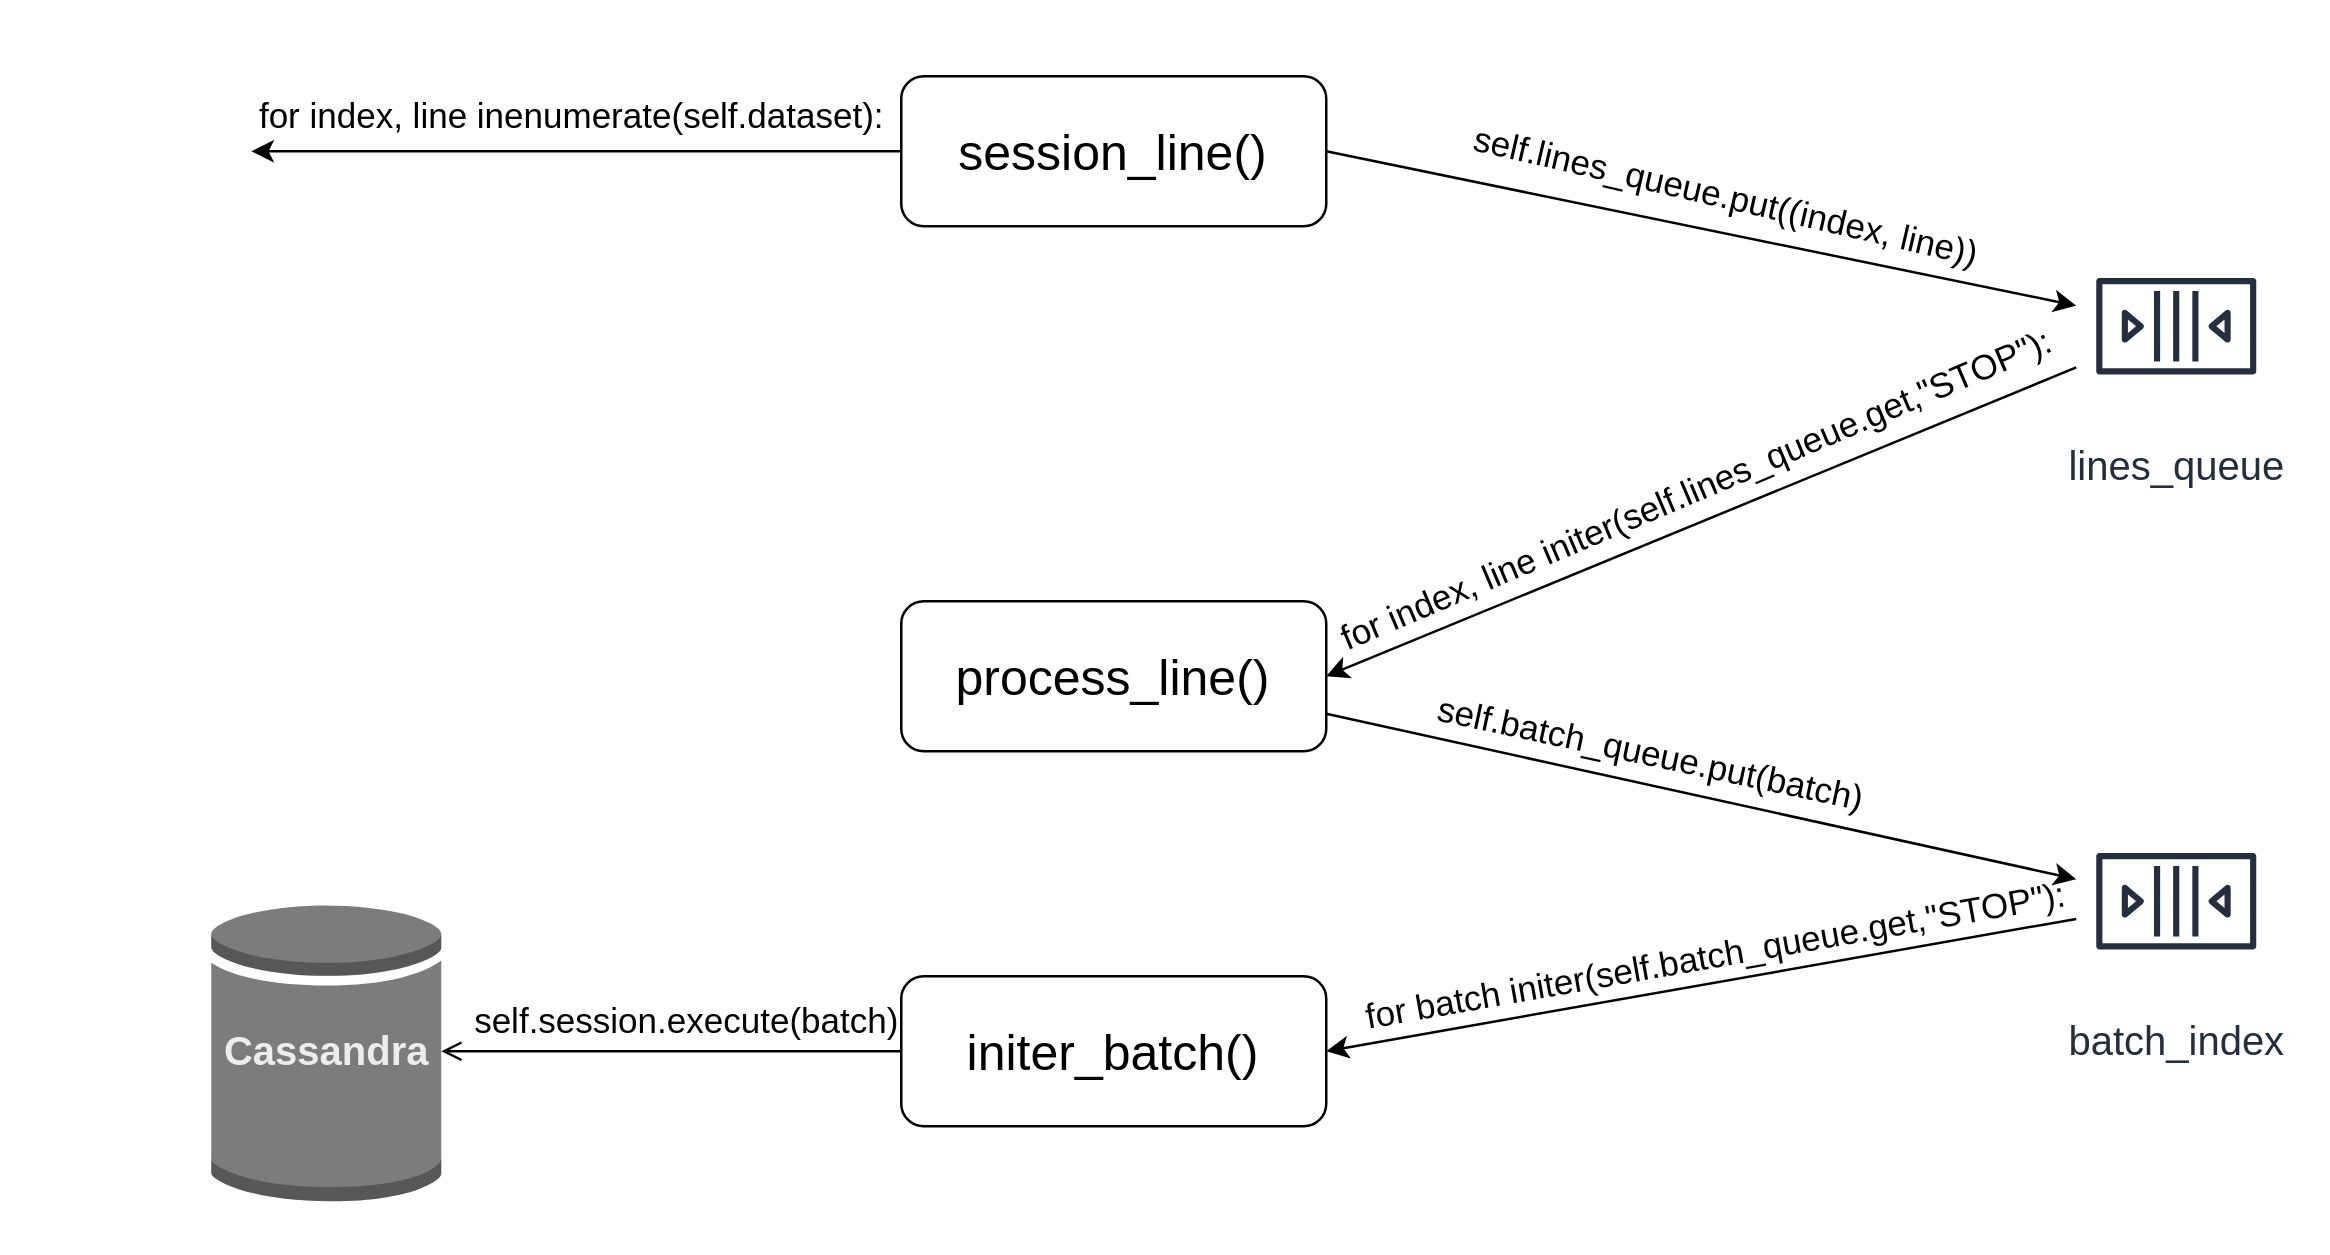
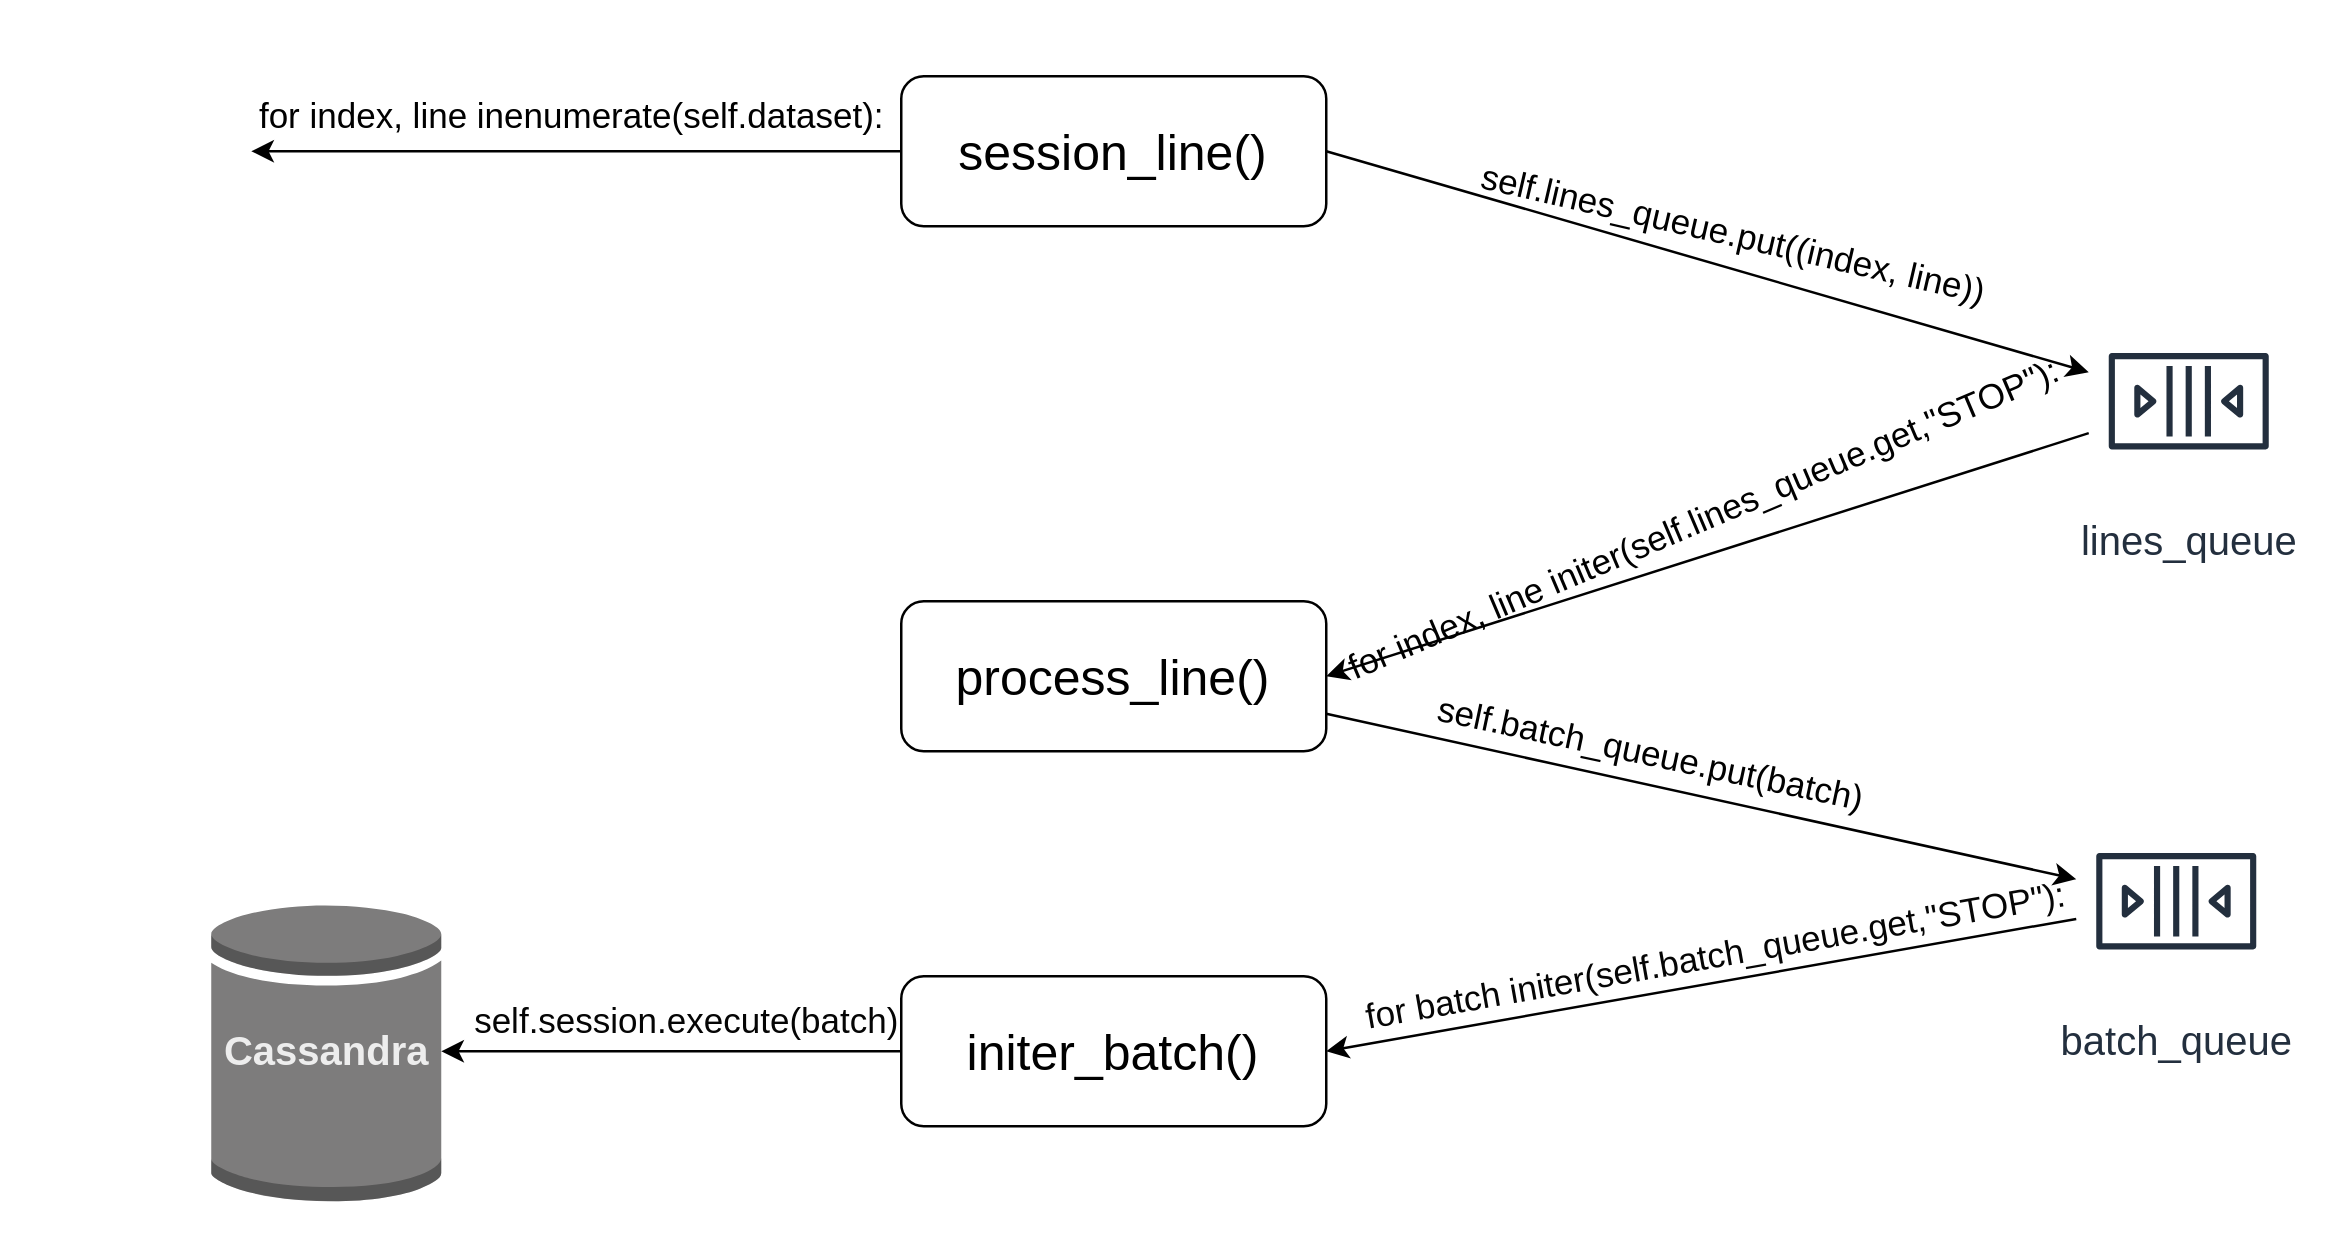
node "lines_queue": moved (2176, 326) -> (2189, 401)
node "batch_index": label "batch_index" -> "batch_queue"
edge "initer_batch()" -> "Cassandra": arrowhead open -> classic
